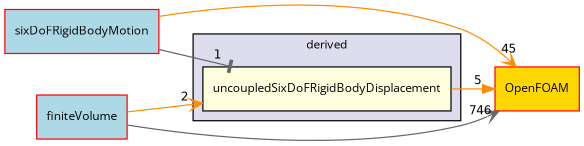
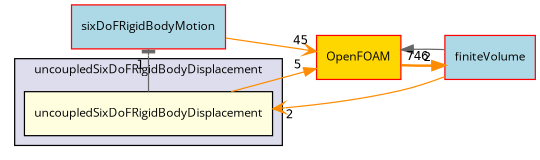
cluster "derived": label "derived" -> "uncoupledSixDoFRigidBodyDisplacement"
edge "sixDoFRigidBodyMotion" -> "uncoupledSixDoFRigidBodyDisplacement": reversed
edge "OpenFOAM" -> "finiteVolume": added
edge "finiteVolume" -> "OpenFOAM": arrowhead vee -> normal
